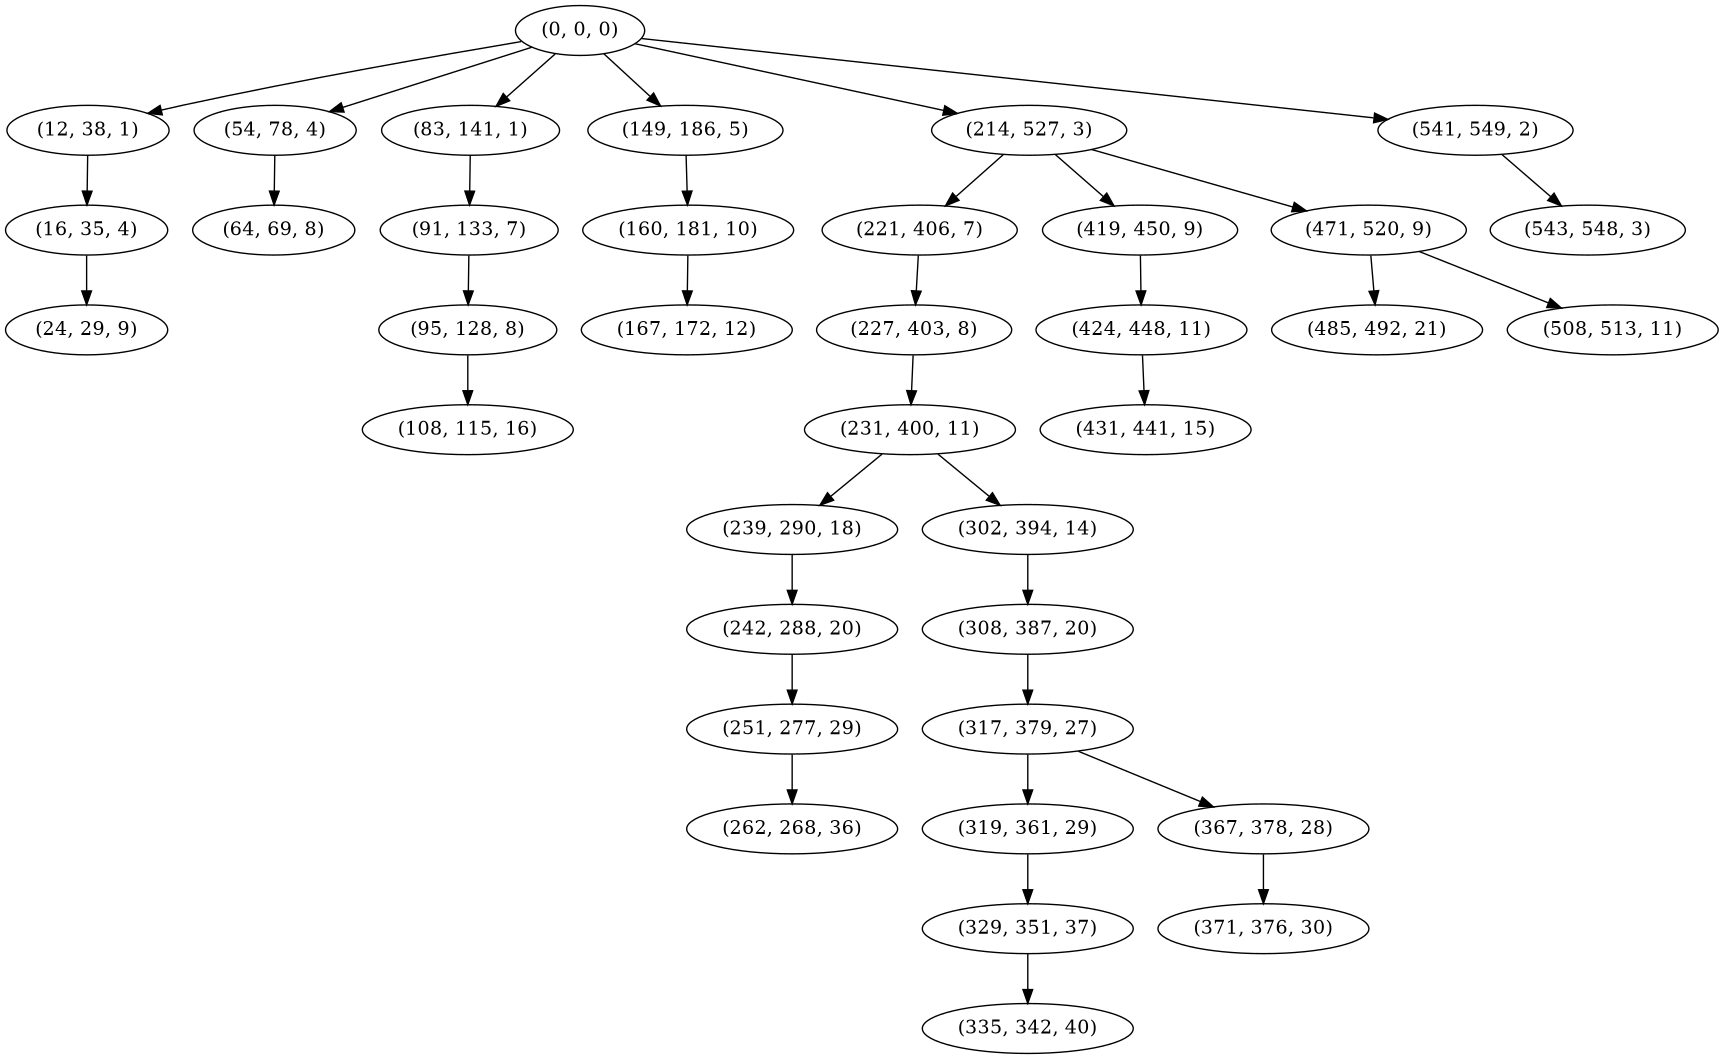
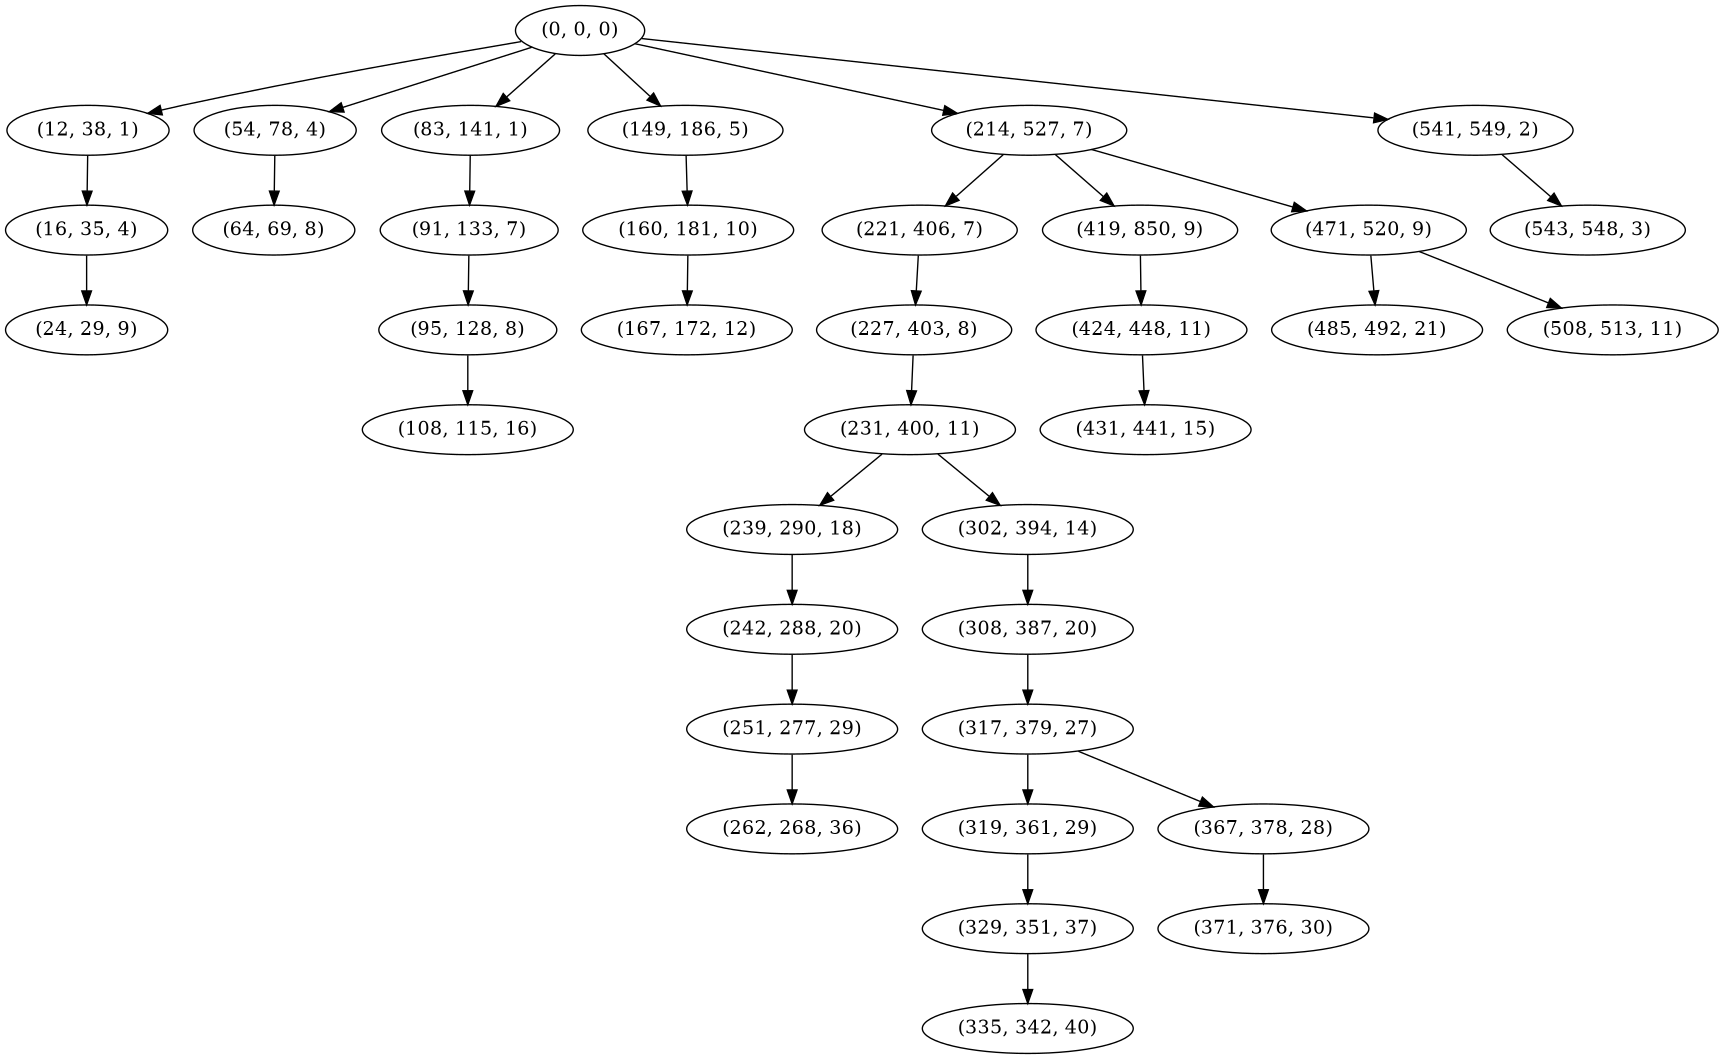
node "(214, 527, 3)": label "(214, 527, 3)" -> "(214, 527, 7)"
node "(419, 450, 9)": label "(419, 450, 9)" -> "(419, 850, 9)"
